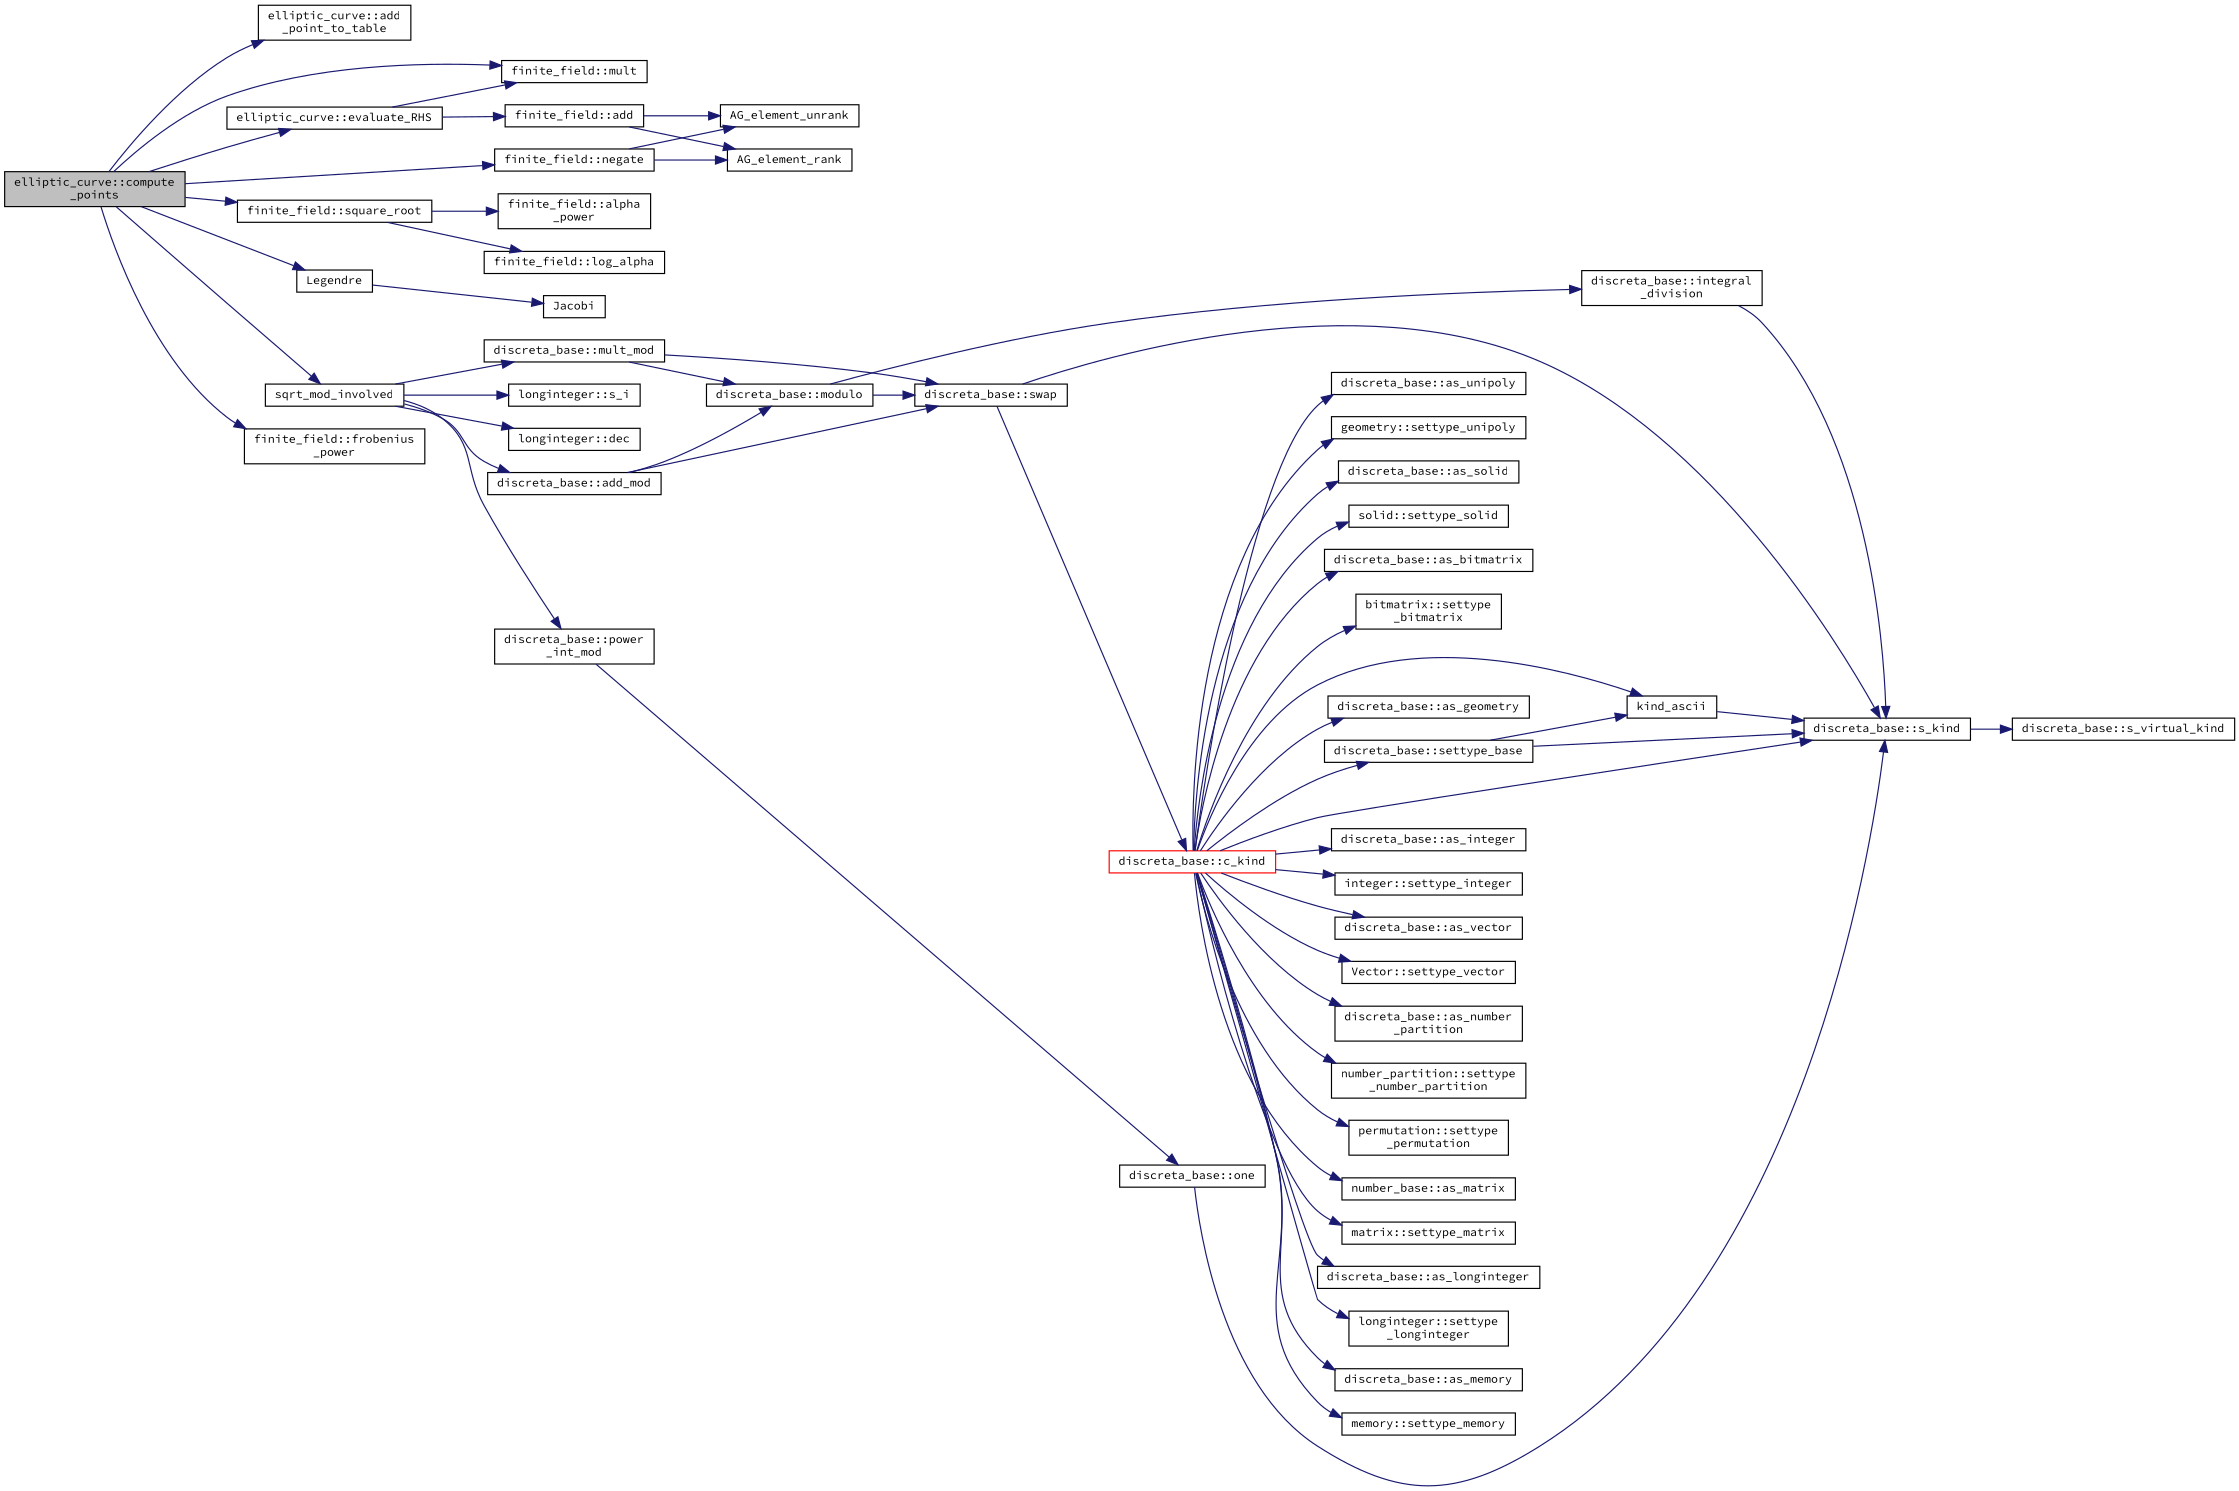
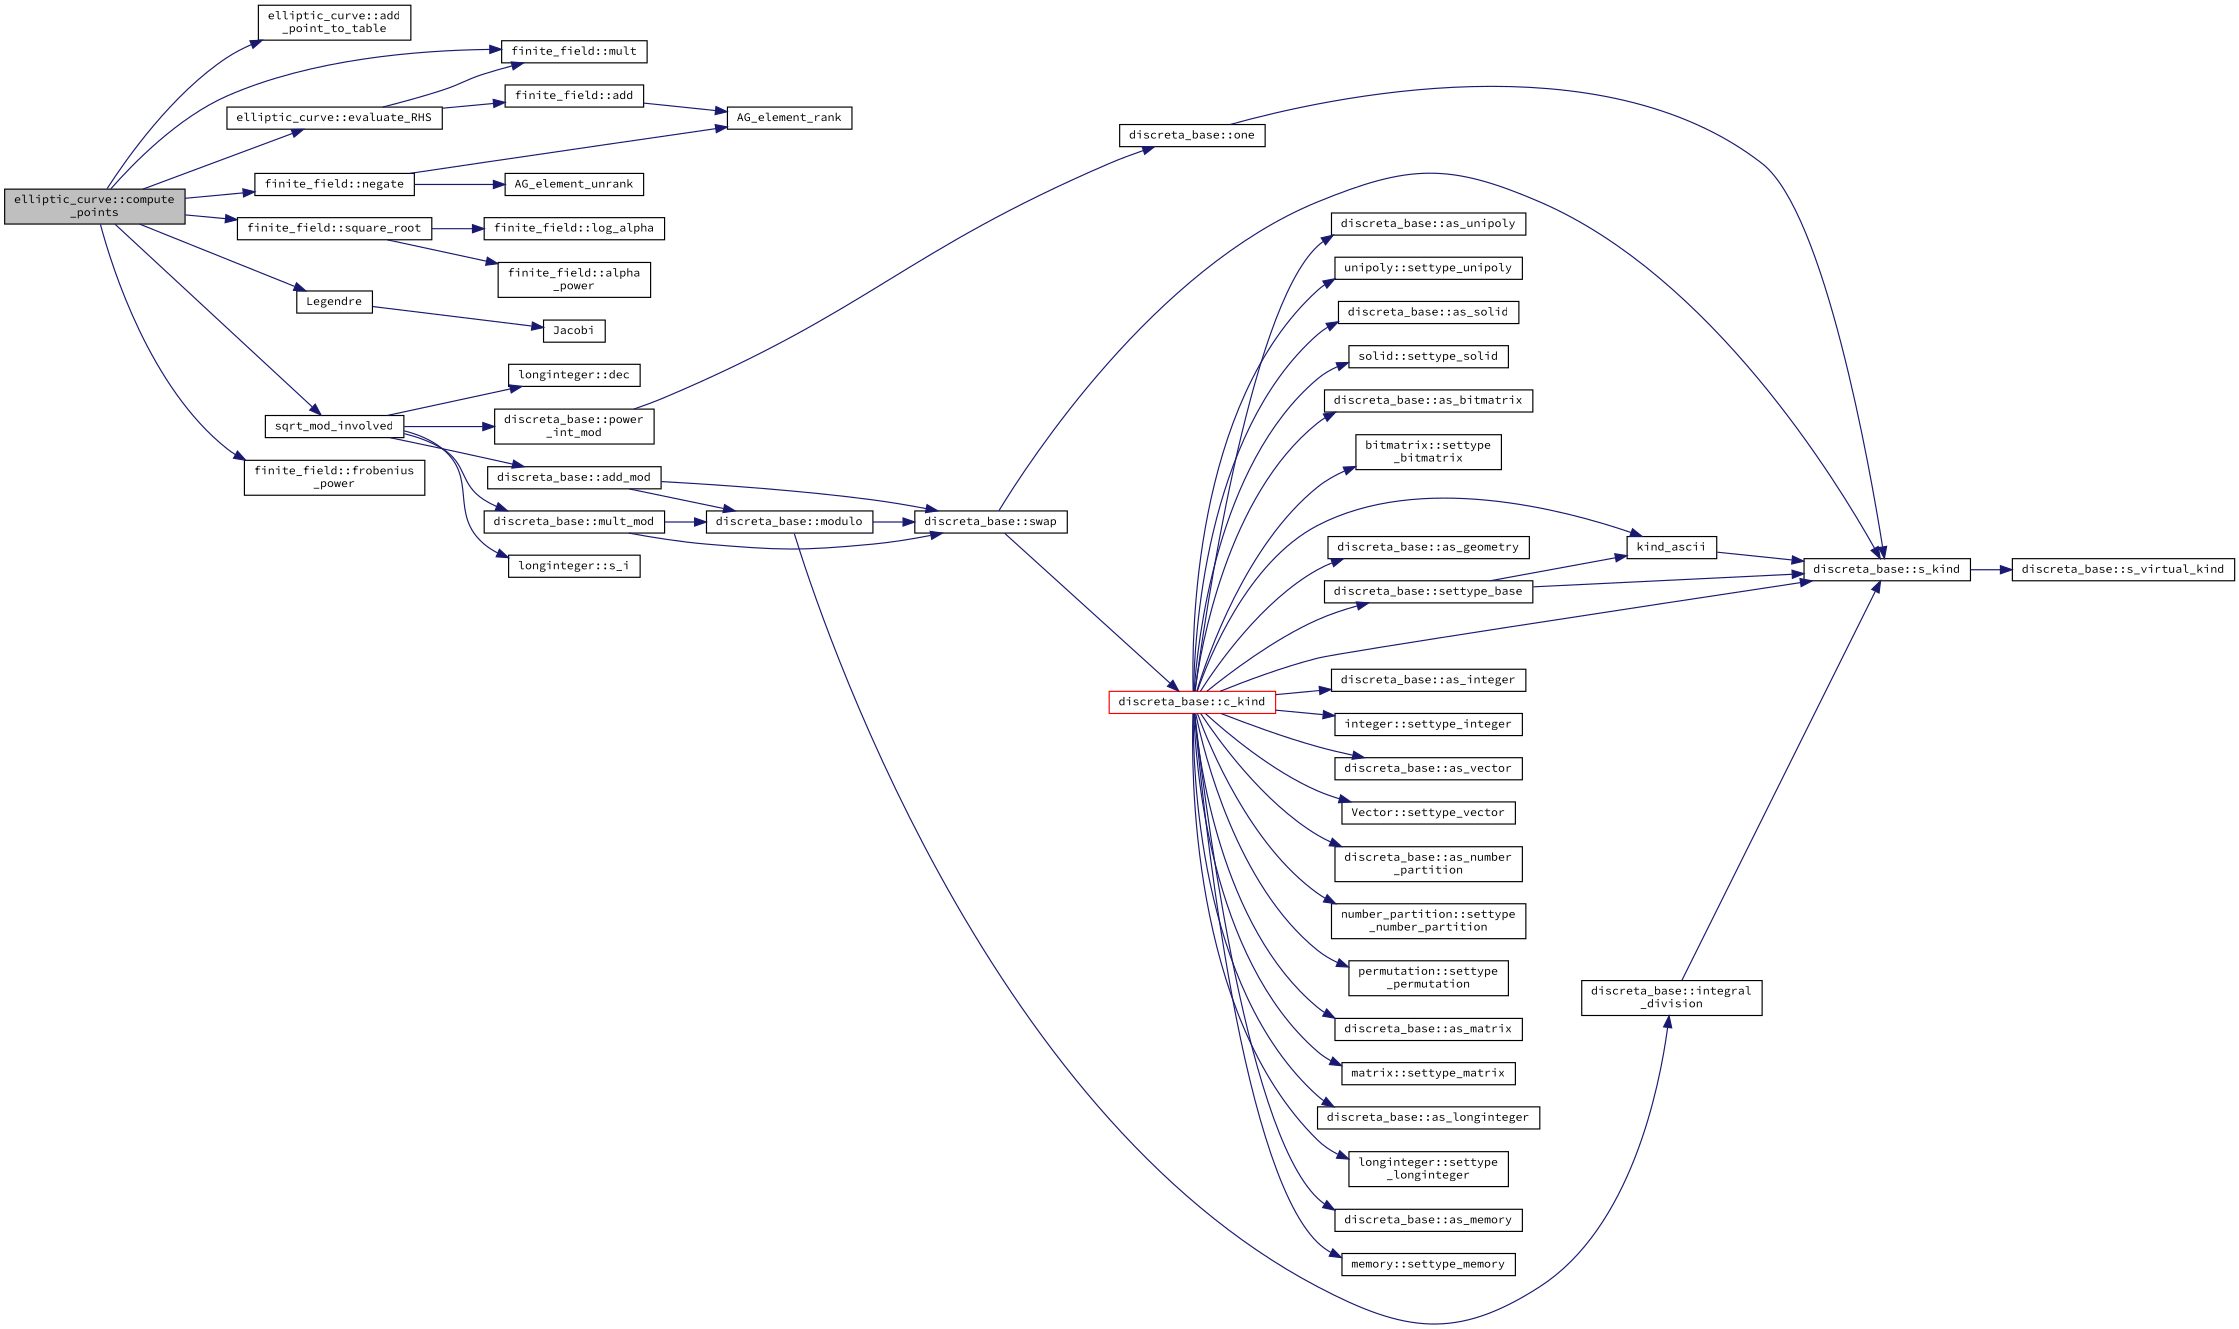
edge "finite_field::add" -> "AG_element_unrank": removed
node "geometry::settype_unipoly": label "geometry::settype_unipoly" -> "unipoly::settype_unipoly"
node "number_base::as_matrix": label "number_base::as_matrix" -> "discreta_base::as_matrix"
